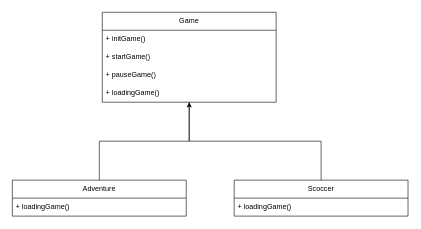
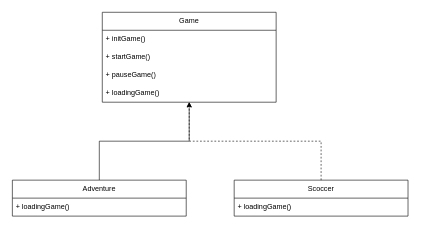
edge "Game" -- "Adventure": arrowhead none -> classic
edge "Scoccer" -> "Game": style solid -> dashed
